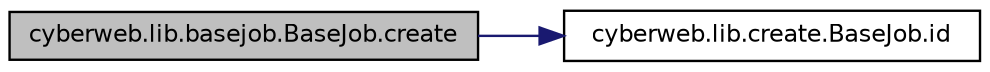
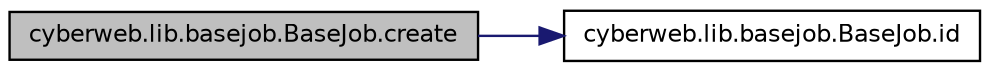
node "cyberweb.lib.create.BaseJob.id": label "cyberweb.lib.create.BaseJob.id" -> "cyberweb.lib.basejob.BaseJob.id"
